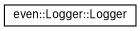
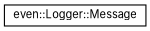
node "even::Logger::Logger": label "even::Logger::Logger" -> "even::Logger::Message"
